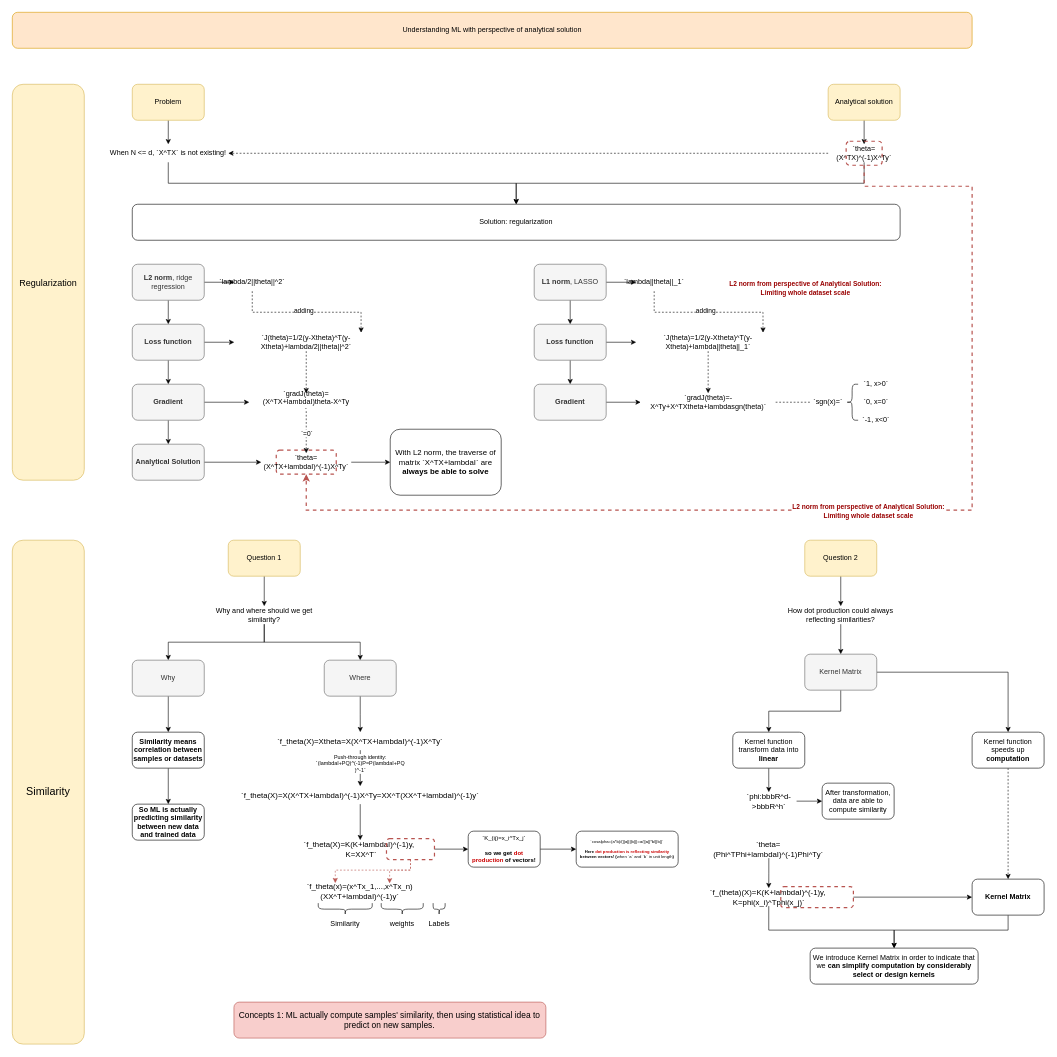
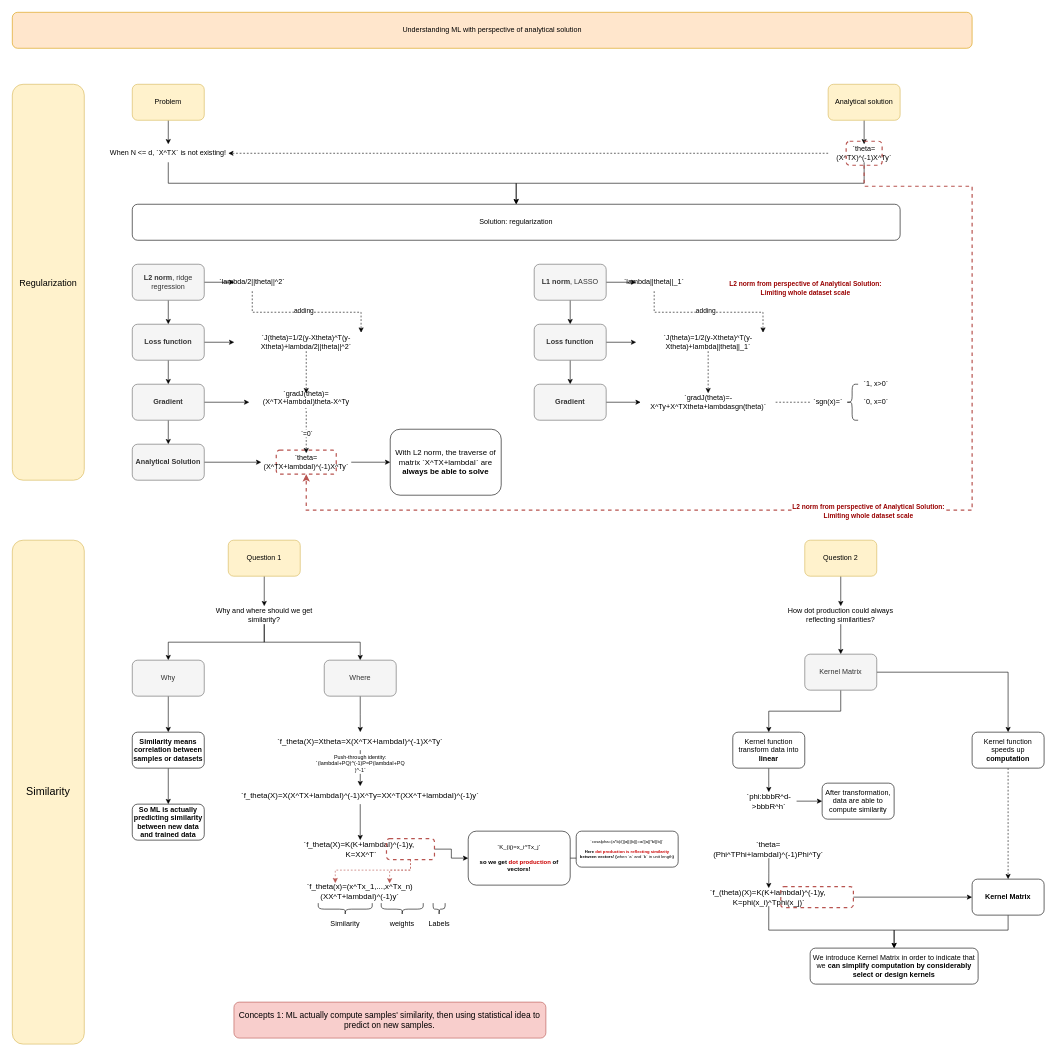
node "`-1, x<0`": removed
node "`K_(ij)=x_i^Tx_j`so we get dot production of vectors!": size 72x36 -> 102x54
